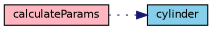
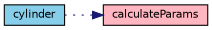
edge "calculateParams" -> "cylinder": reversed
